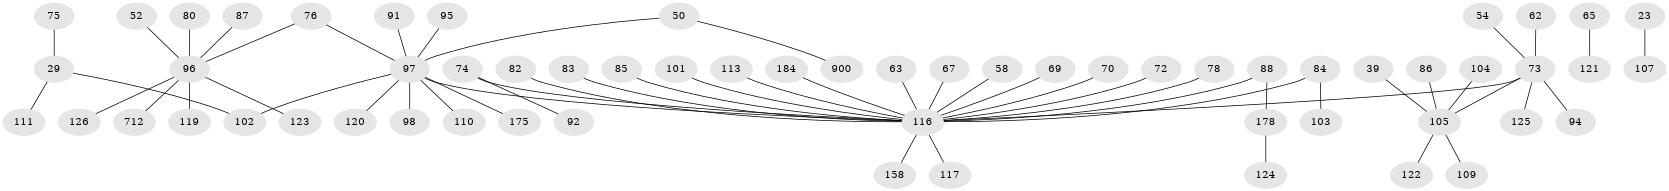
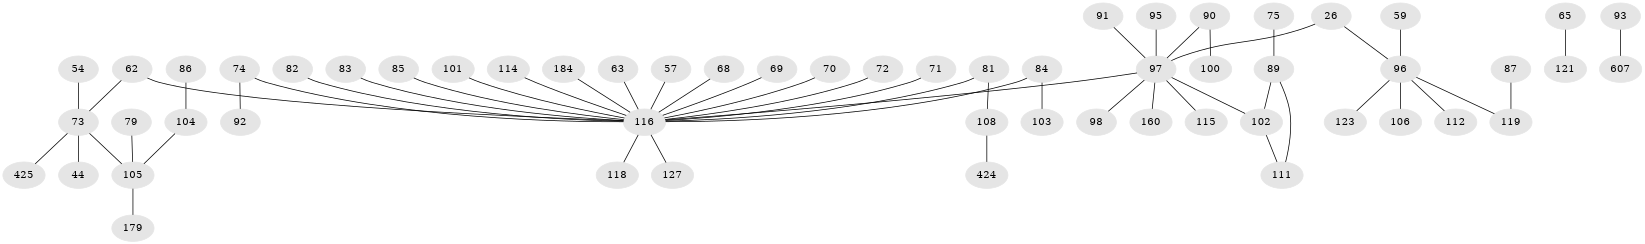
node "52": label "52" -> "59"
node "80": removed
node "76": label "76" -> "26"
node "50": label "50" -> "90"
node "23": label "23" -> "93"
edge "87" -- "96": now "87" -- "119"
node "29": label "29" -> "89"
node "113": label "113" -> "114"
node "900": label "900" -> "100"
node "67": label "67" -> "57"
node "58": label "58" -> "68"
node "78": label "78" -> "71"
node "88": label "88" -> "81"
node "39": label "39" -> "79"
node "107": label "107" -> "607"
edge "86" -- "105": now "86" -- "104"
edge "73" -- "116": now "62" -- "116"
node "126": label "126" -> "106"
node "712": label "712" -> "112"
node "120": removed
node "110": label "110" -> "160"
node "175": label "175" -> "115"
node "178": label "178" -> "108"
node "125": label "125" -> "425"
node "94": label "94" -> "44"
edge "102" -- "111": added
node "158": label "158" -> "118"
node "117": label "117" -> "127"
node "124": label "124" -> "424"
node "122": removed
node "109": label "109" -> "179"
